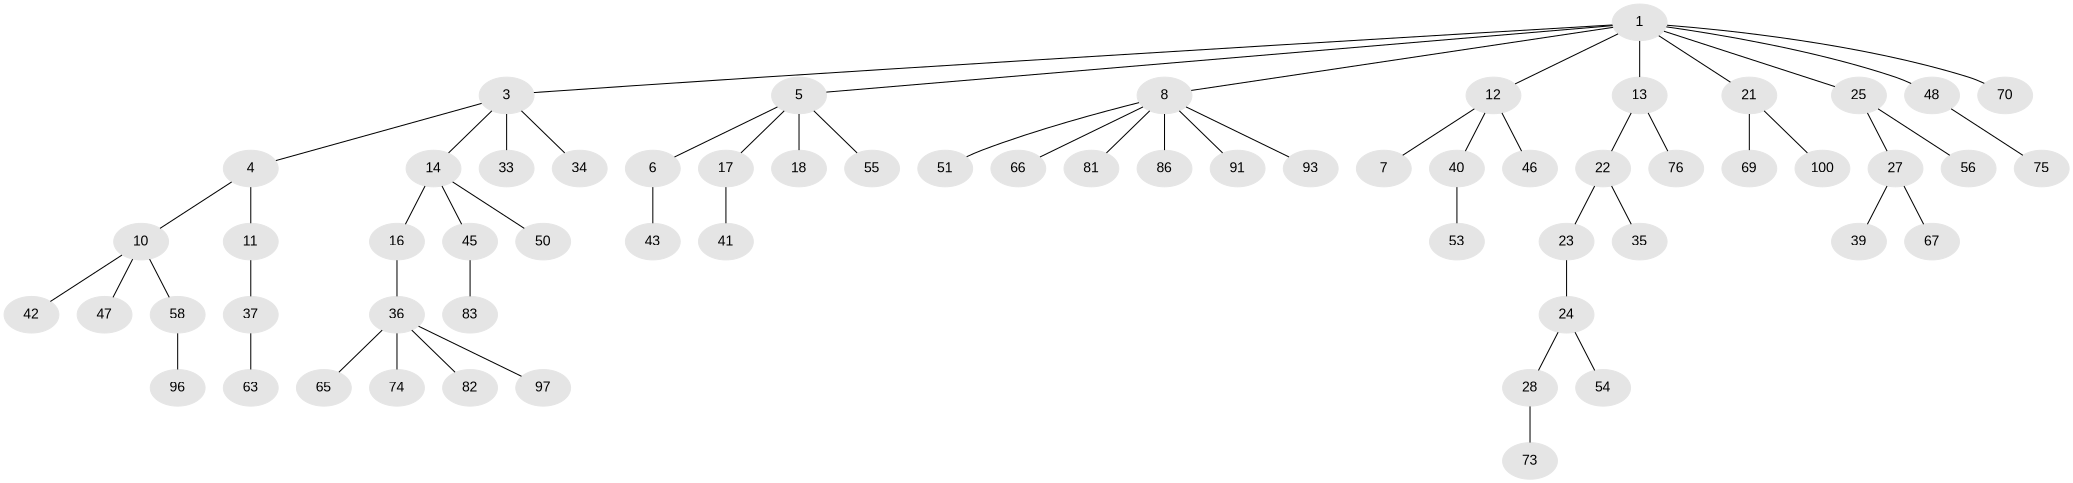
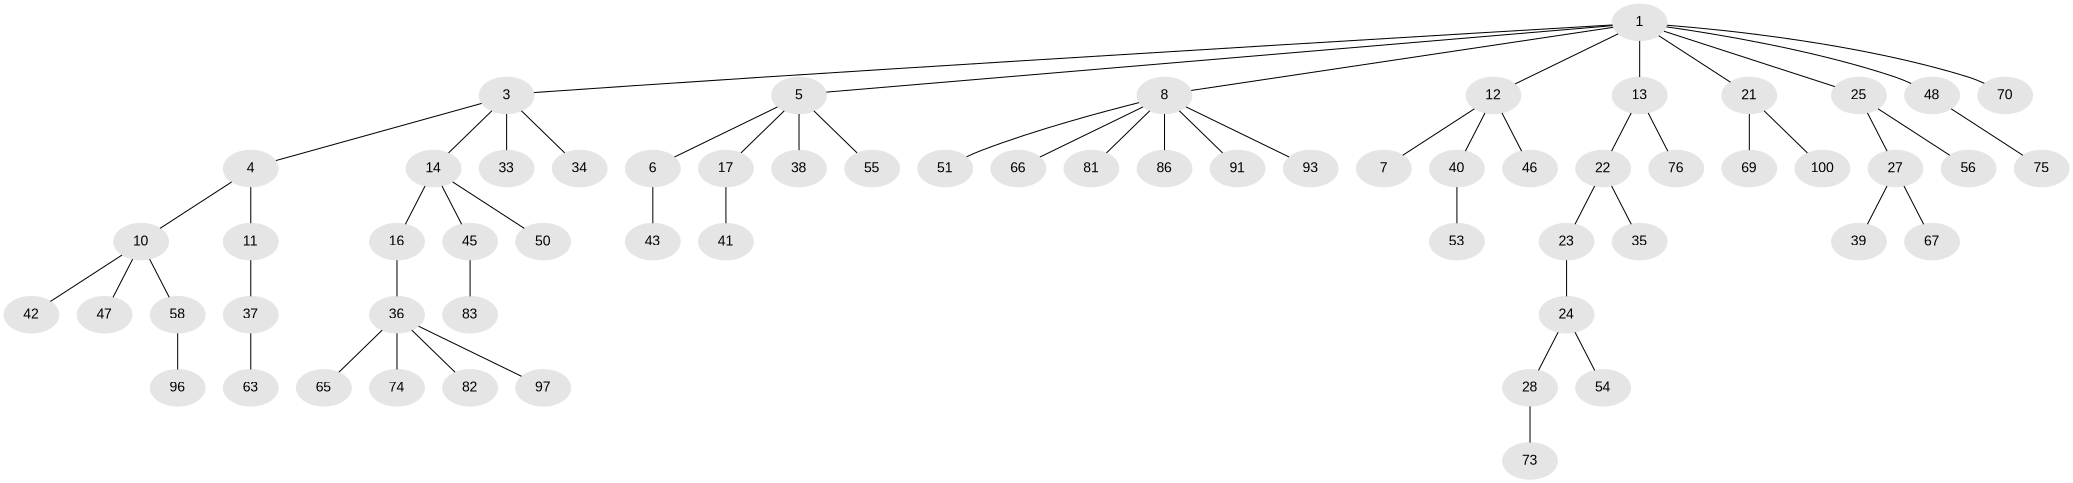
node "18": label "18" -> "38"
